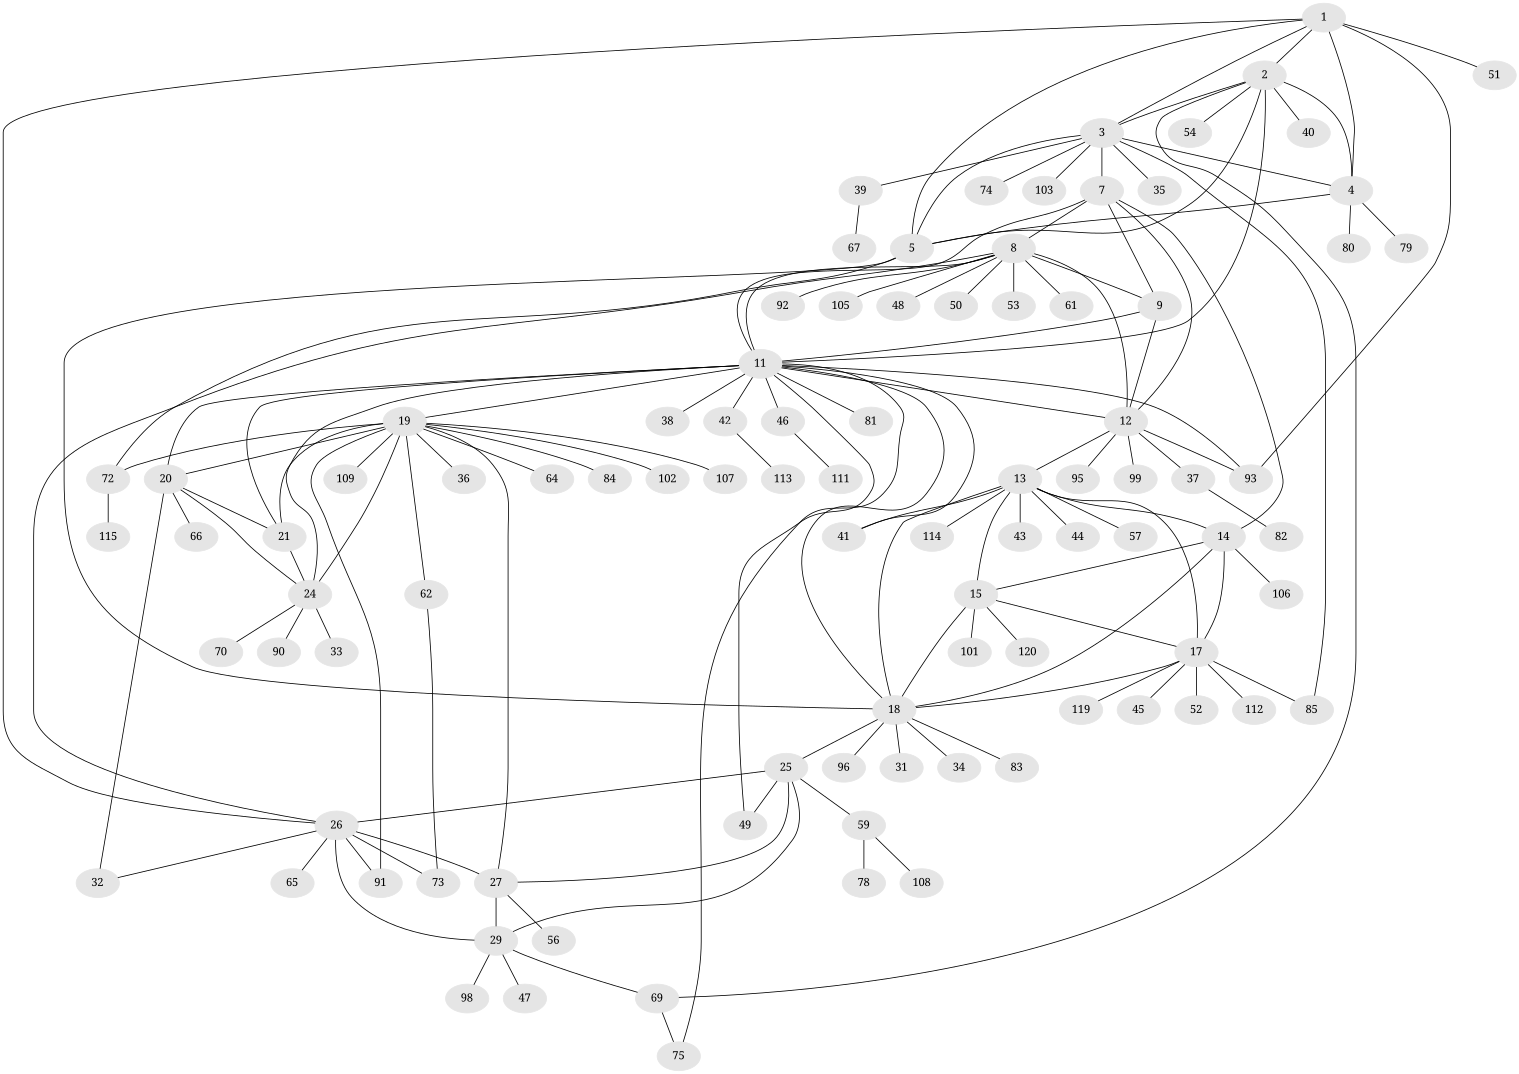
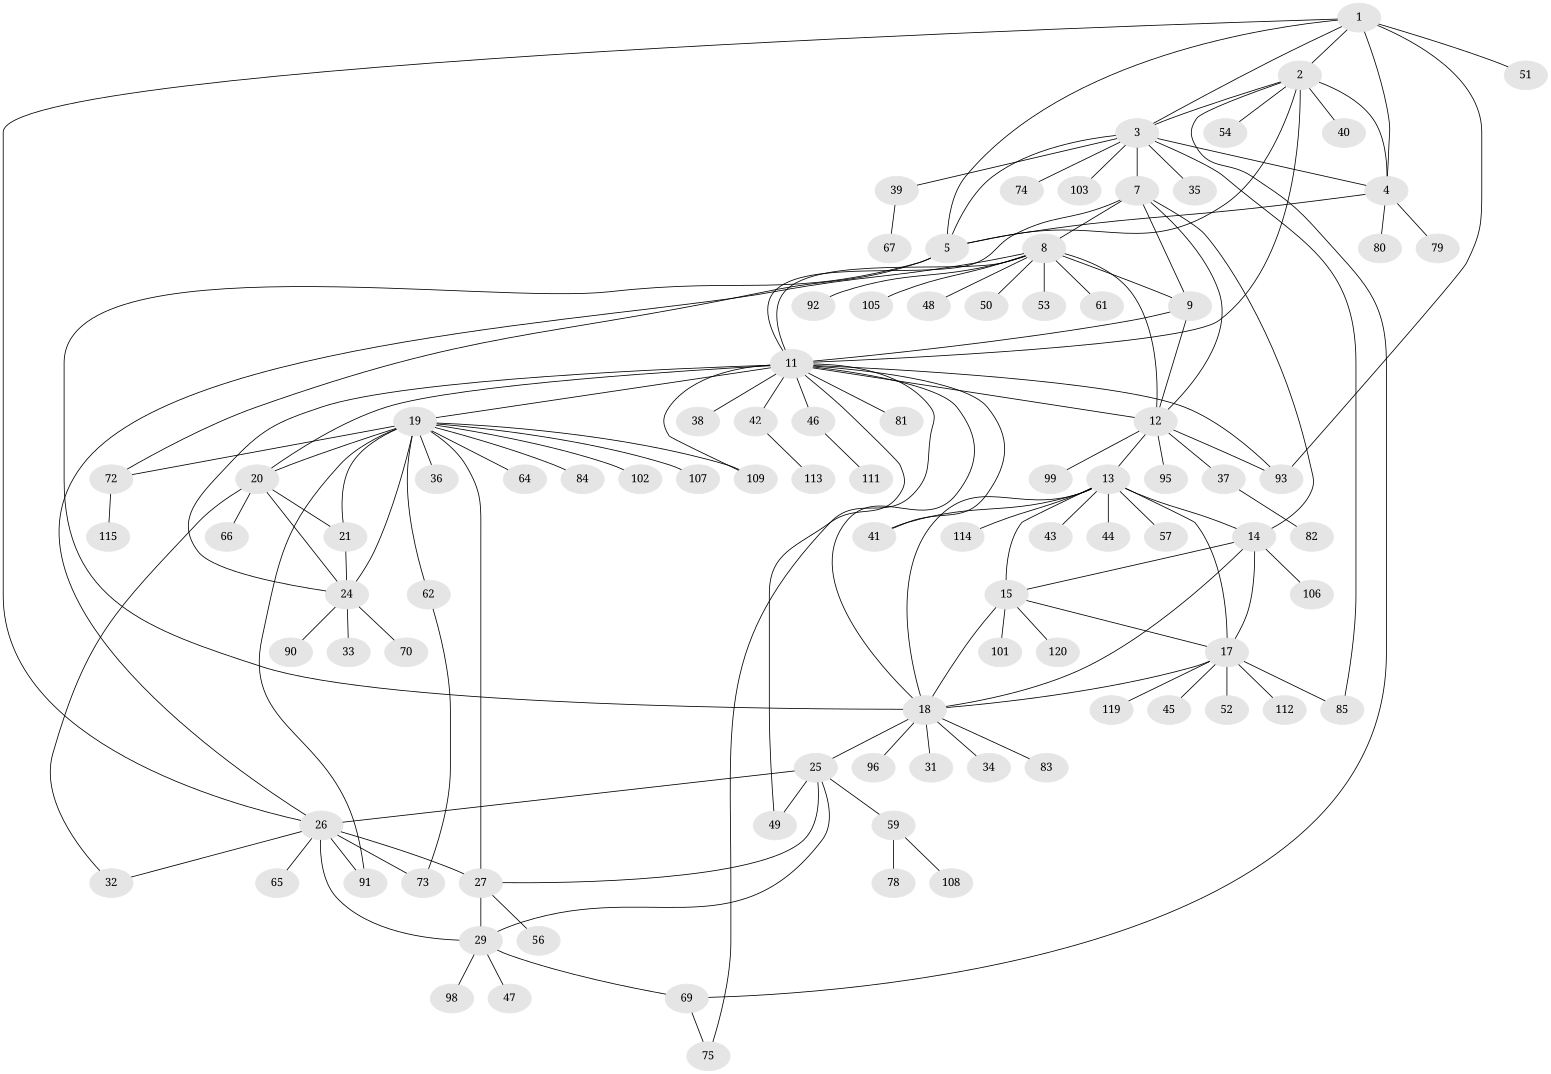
edge "11" -- "21": now "11" -- "109"
